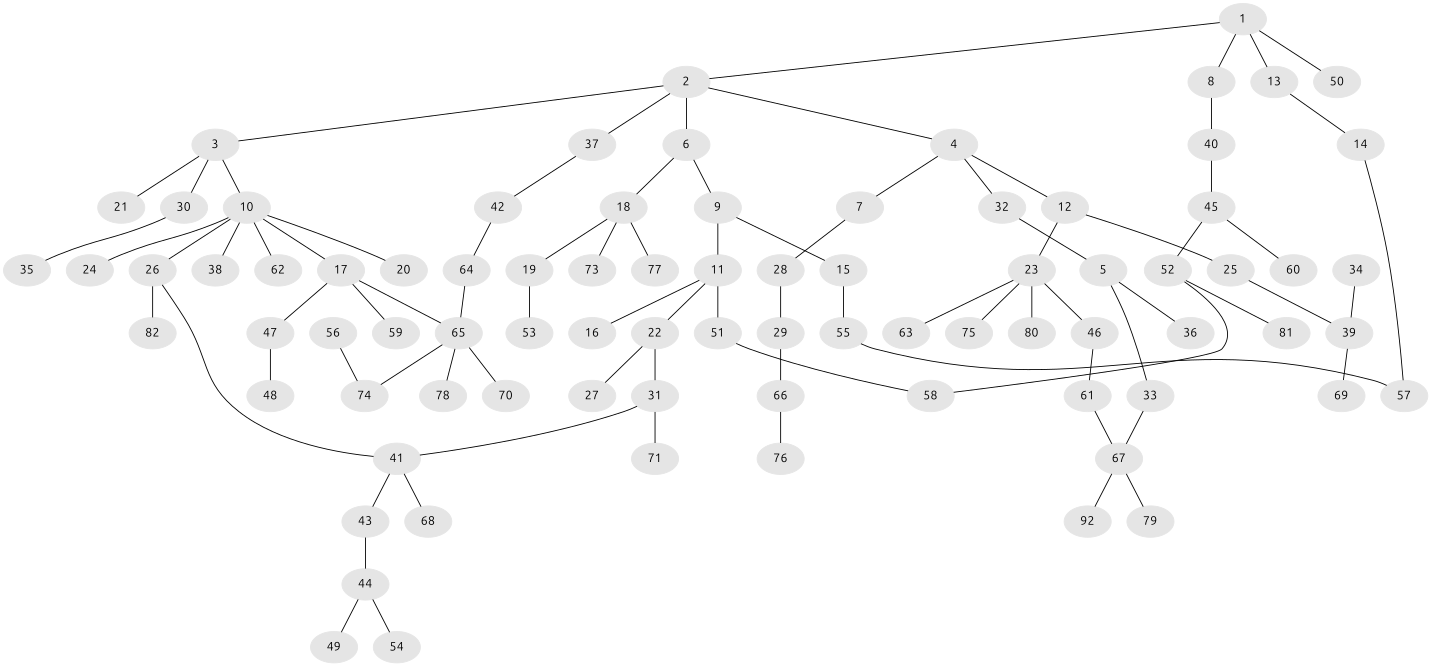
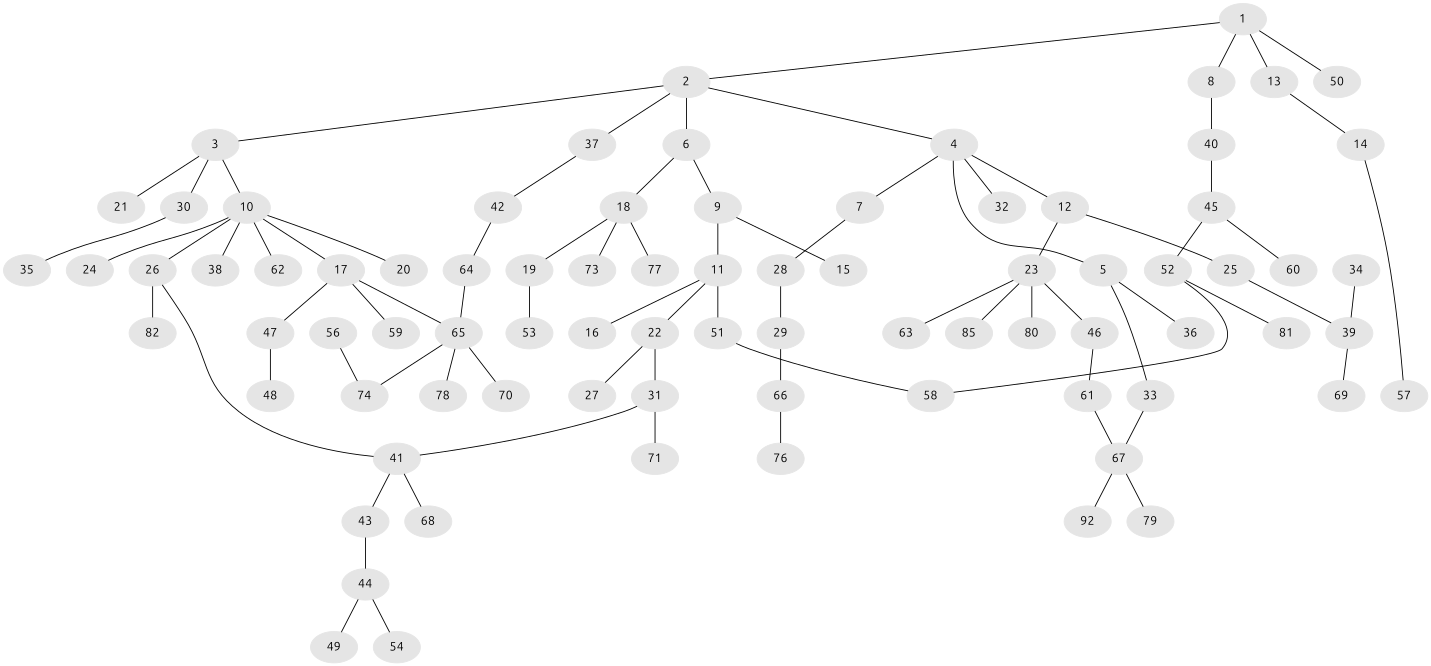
edge "32" -- "5": now "4" -- "5"
node "55": removed
node "75": label "75" -> "85"
